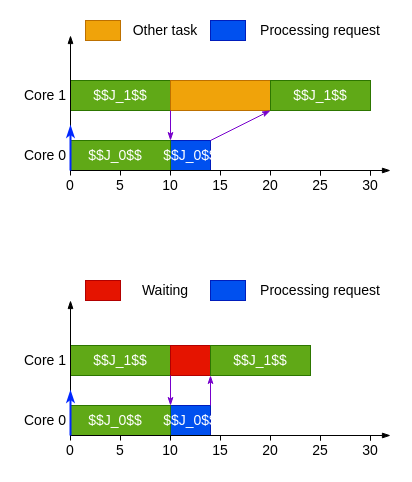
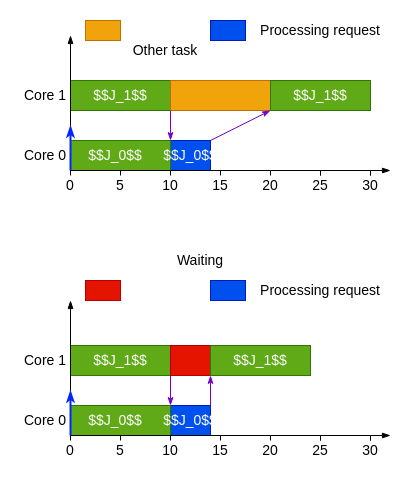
node "Other task": moved (166, 31) -> (166, 51)
node "Waiting": moved (166, 291) -> (201, 261)
